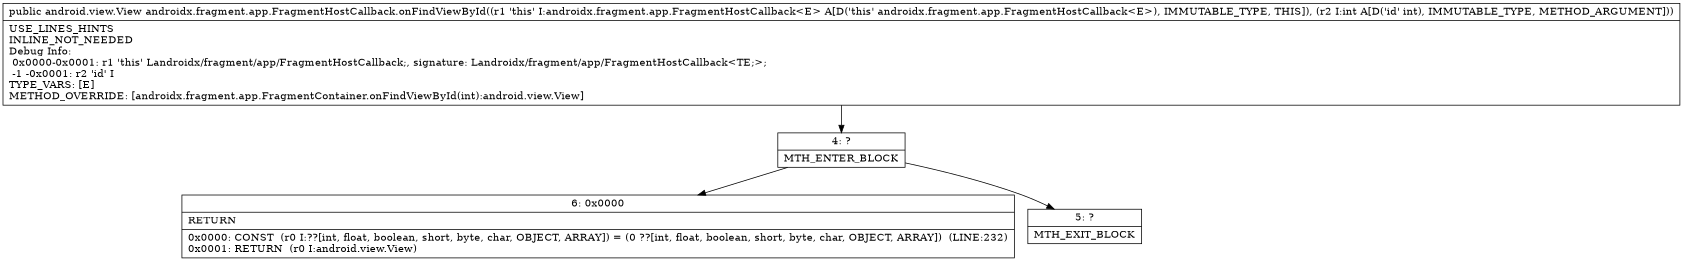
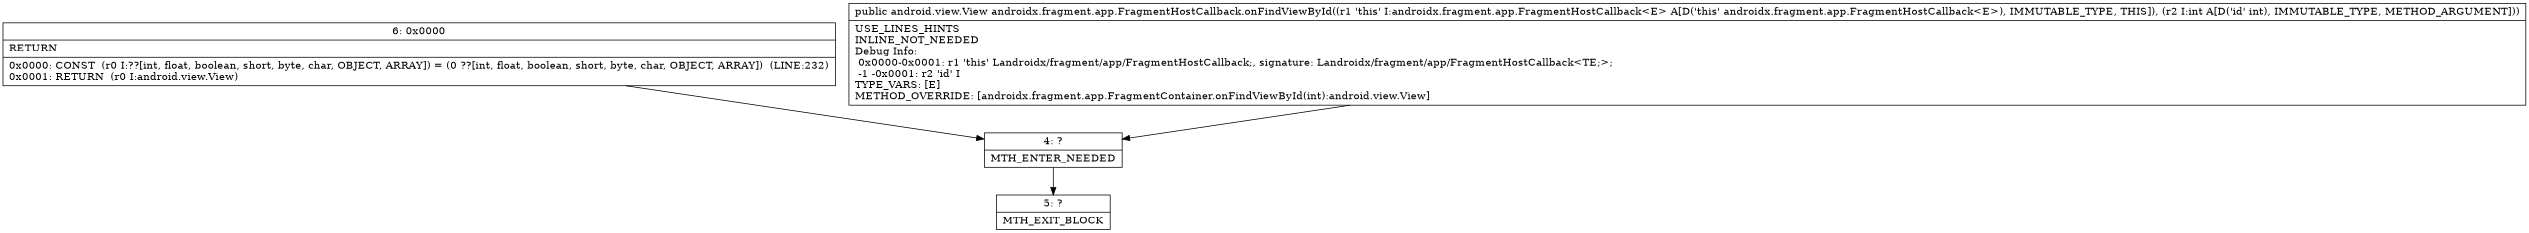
node "4: ?": text "MTH_ENTER_BLOCK" -> "MTH_ENTER_NEEDED"
edge "4: ?" -> "6: 0x0000": reversed
